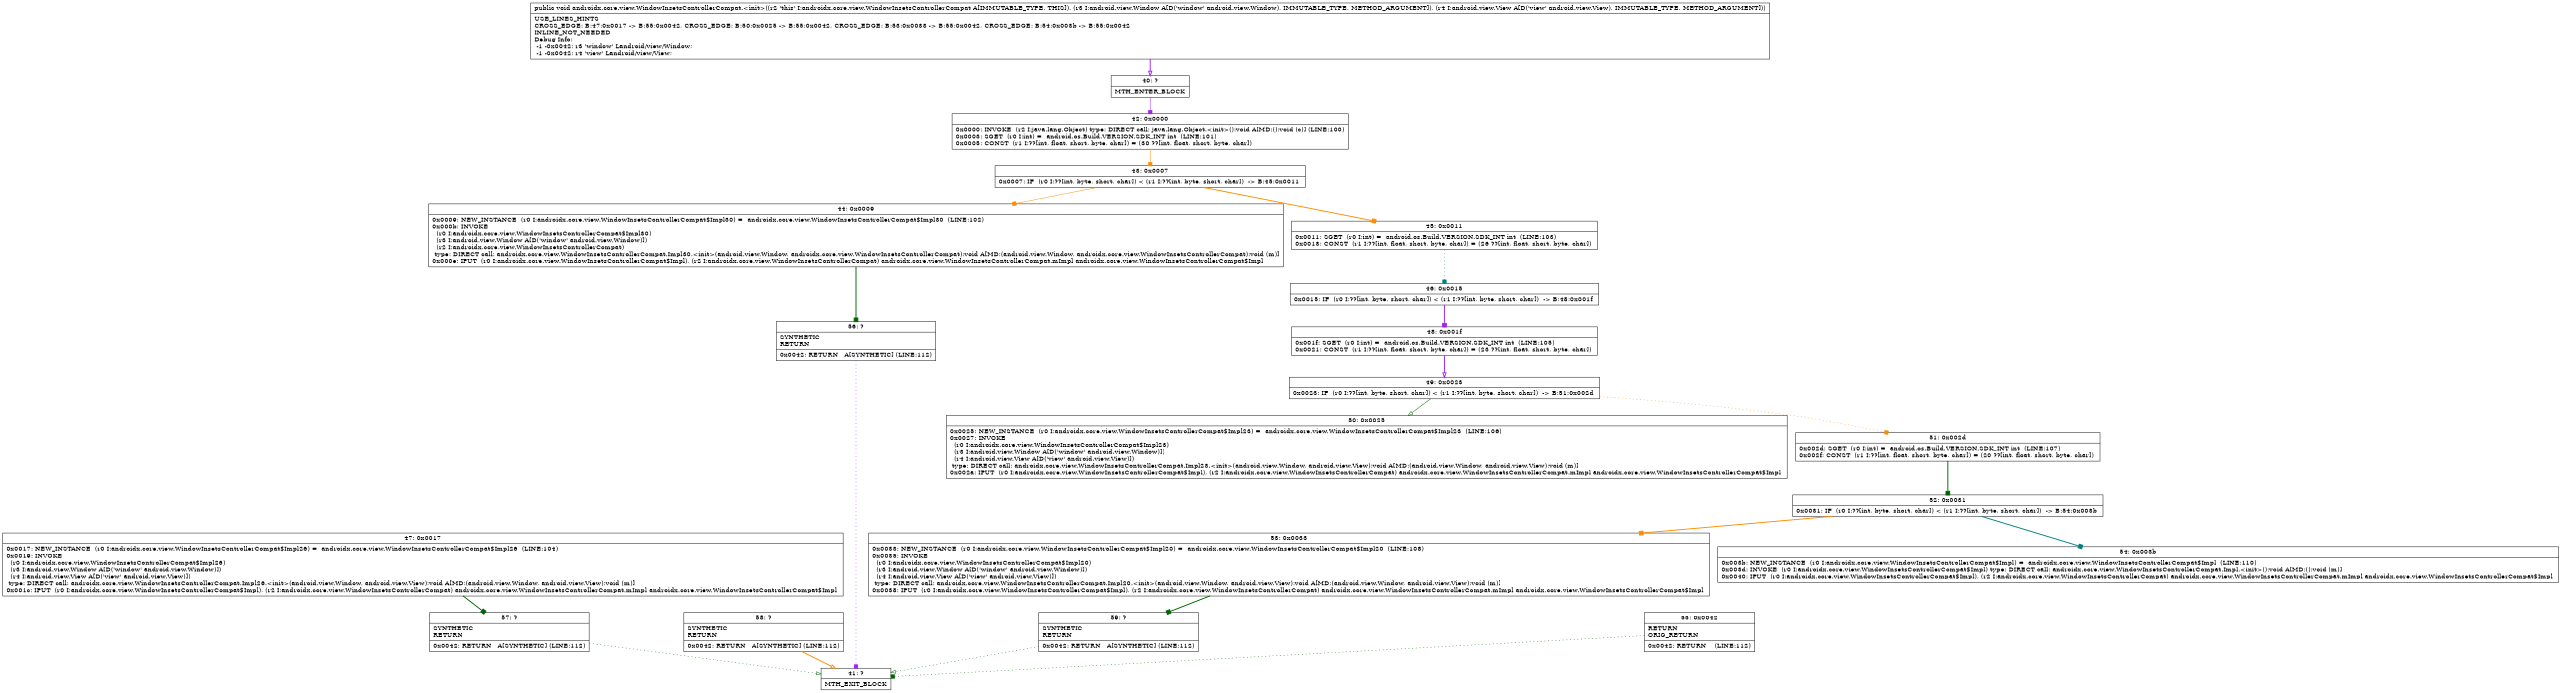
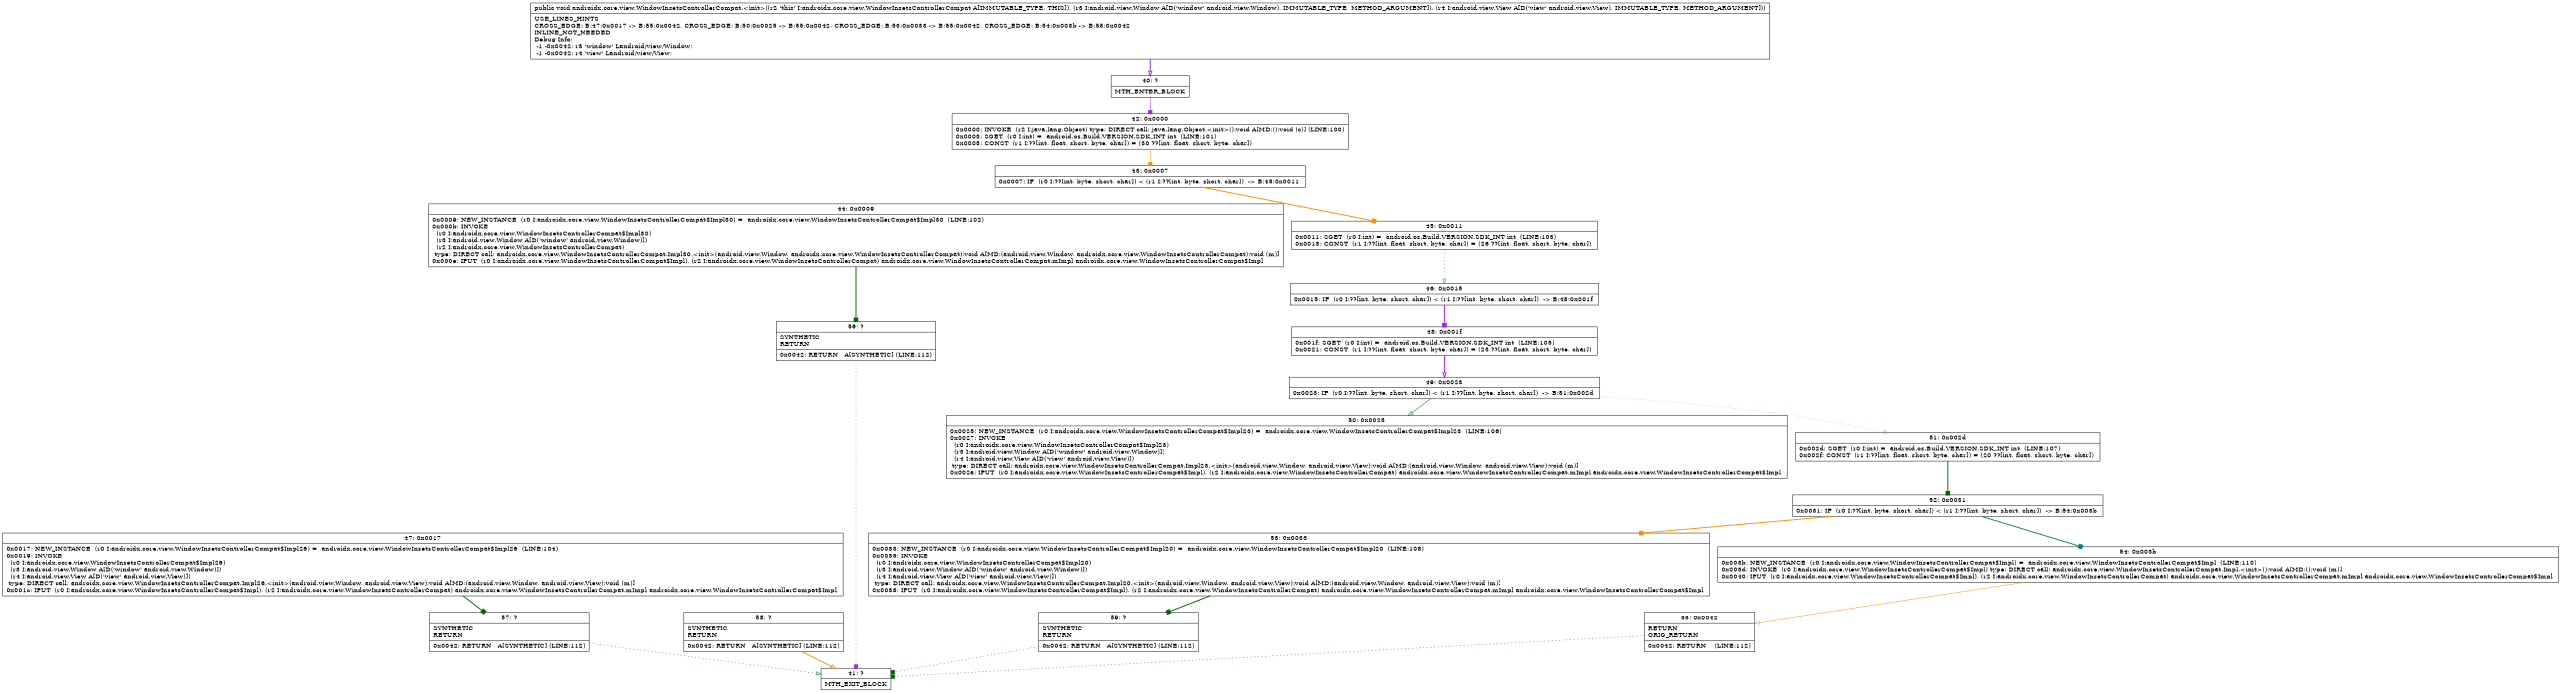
edge "43: 0x0007" -> "44: 0x0009": removed
edge "45: 0x0011" -> "46: 0x0015": arrowhead box -> onormal
edge "49: 0x0023" -> "51: 0x002d": arrowhead box -> onormal
edge "54: 0x003b" -> "55: 0x0042": added
edge "59: ?" -> "41: ?": arrowhead onormal -> box
